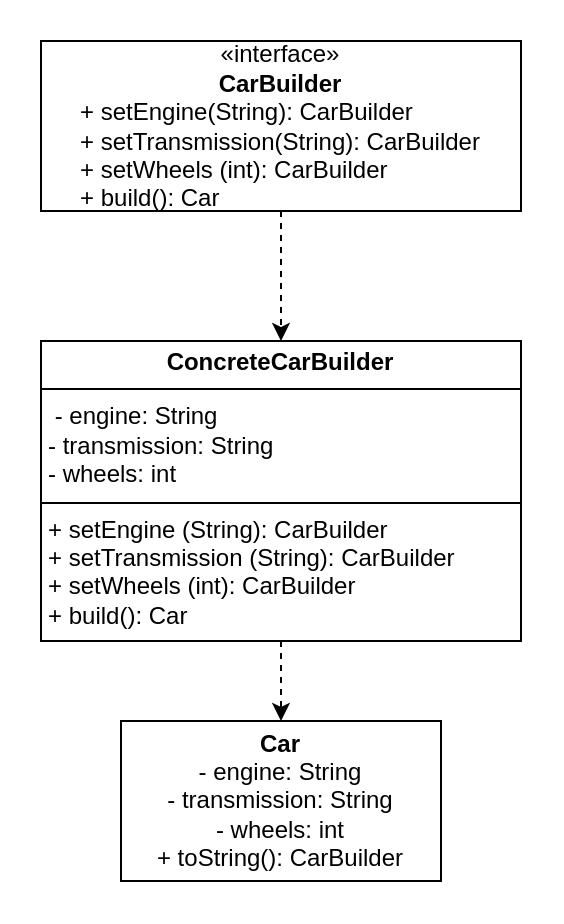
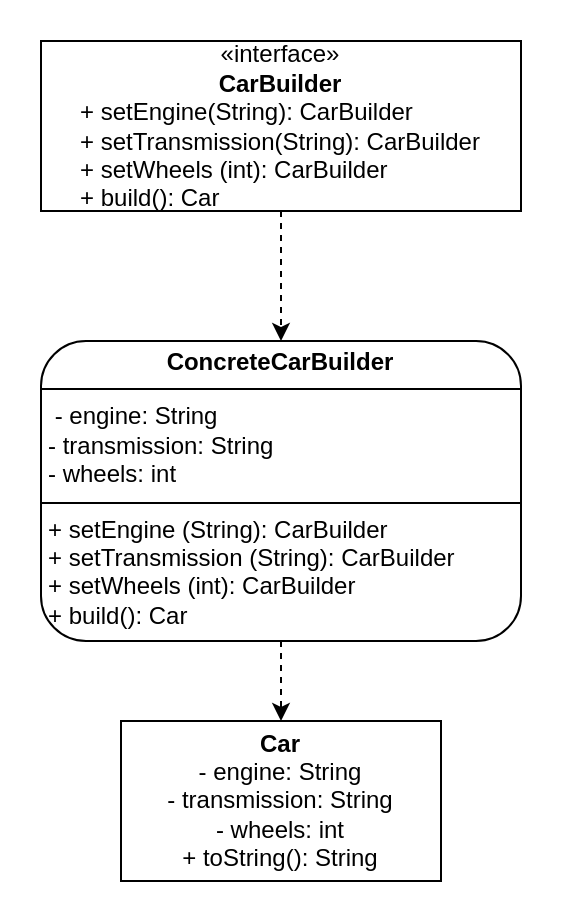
node "ConcreteCarBuilder - engine: String - transmission: String - wheels: int + setEngine (String): CarBuilder + setTransmission (String): CarBuilder + setWheels (int): CarBuilder + build(): Car": shape rectangle -> rounded rectangle
node "Car - engine: String - transmission: String - wheels: int + toString(): CarBuilder": label "Car - engine: String - transmission: String - wheels: int + toString(): CarBuilder" -> "Car - engine: String - transmission: String - wheels: int + toString(): String"
